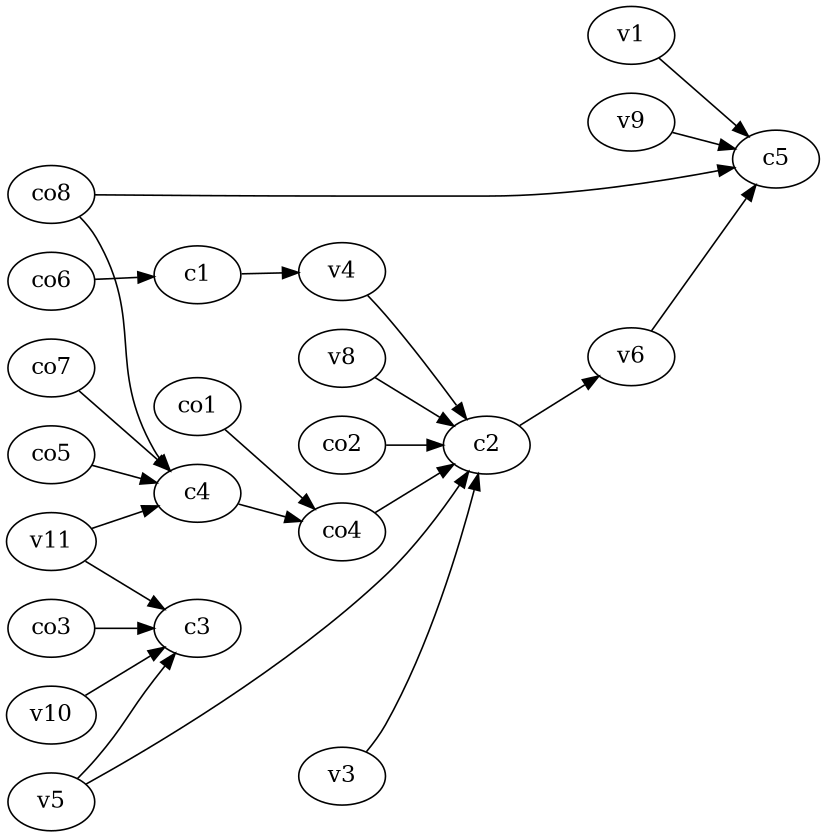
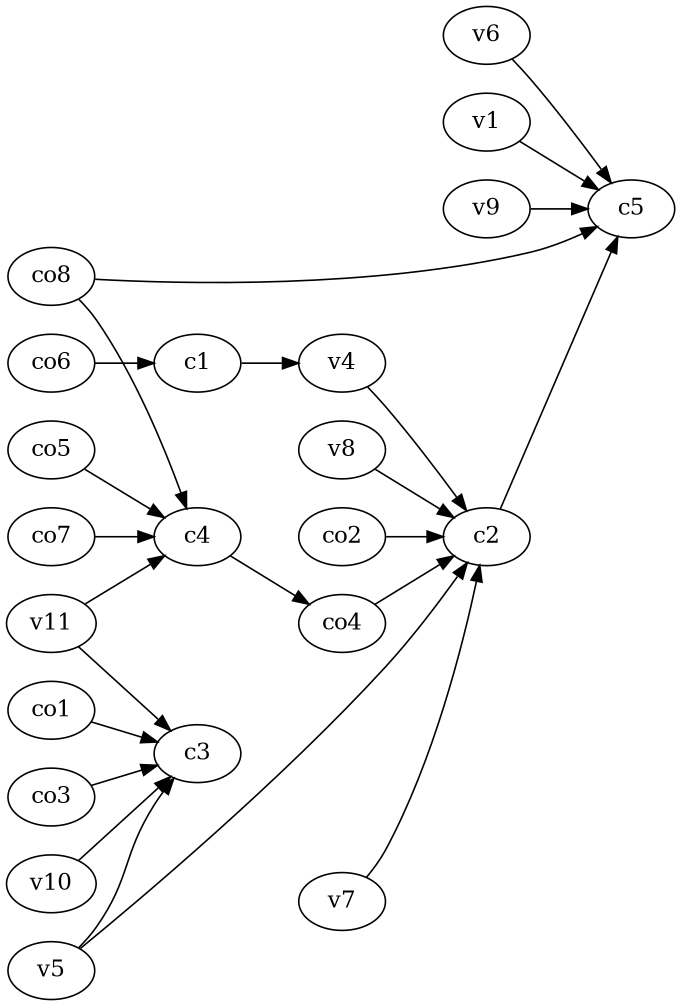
edge "c2" -> "v6": now "c2" -> "c5"
edge "co1" -> "co4": now "co1" -> "c3"
node "v3": label "v3" -> "v7"
